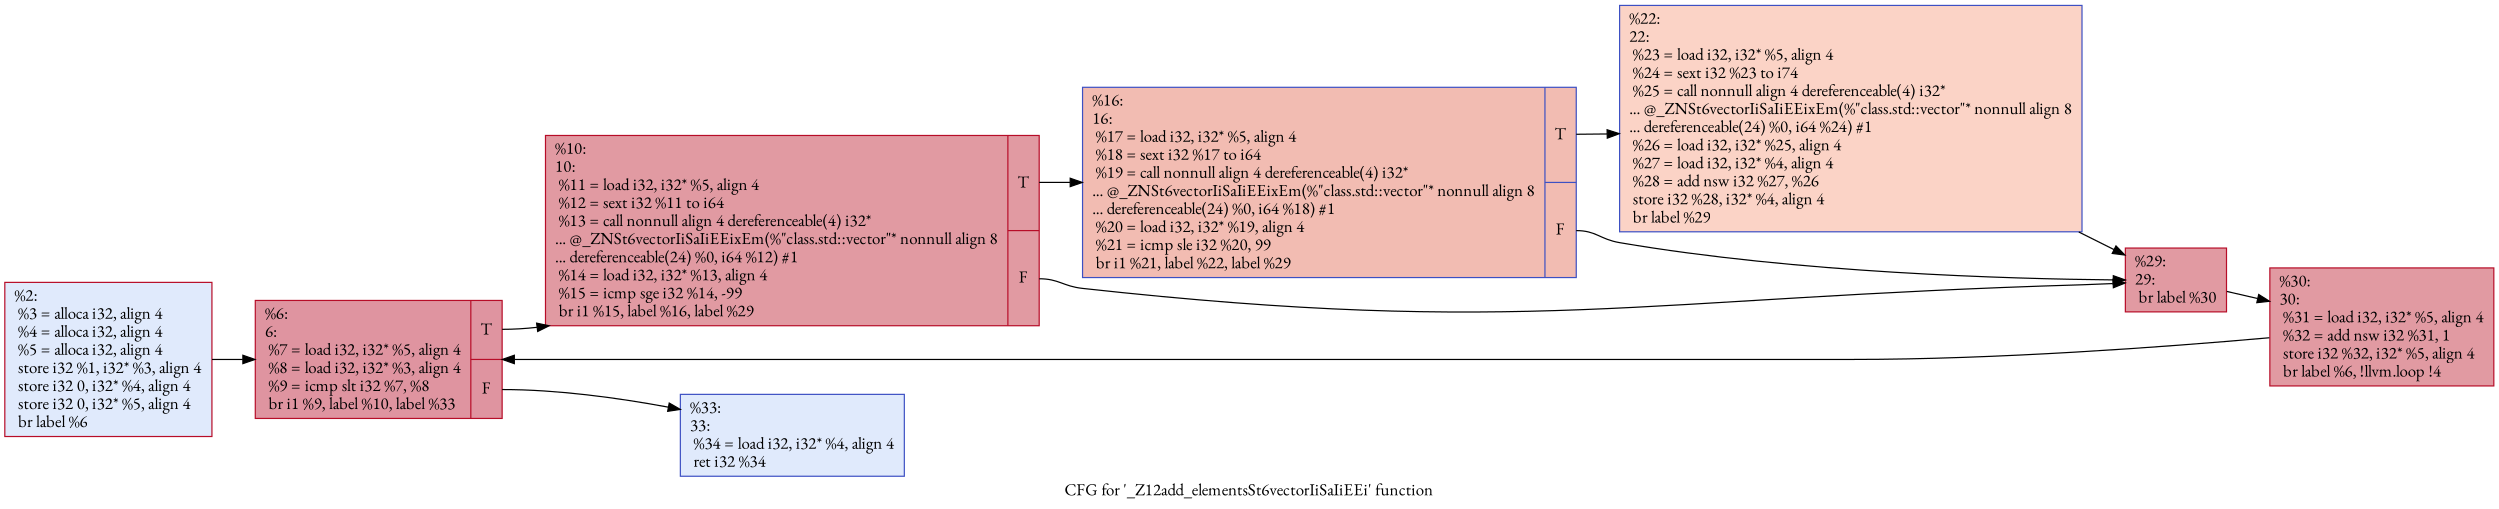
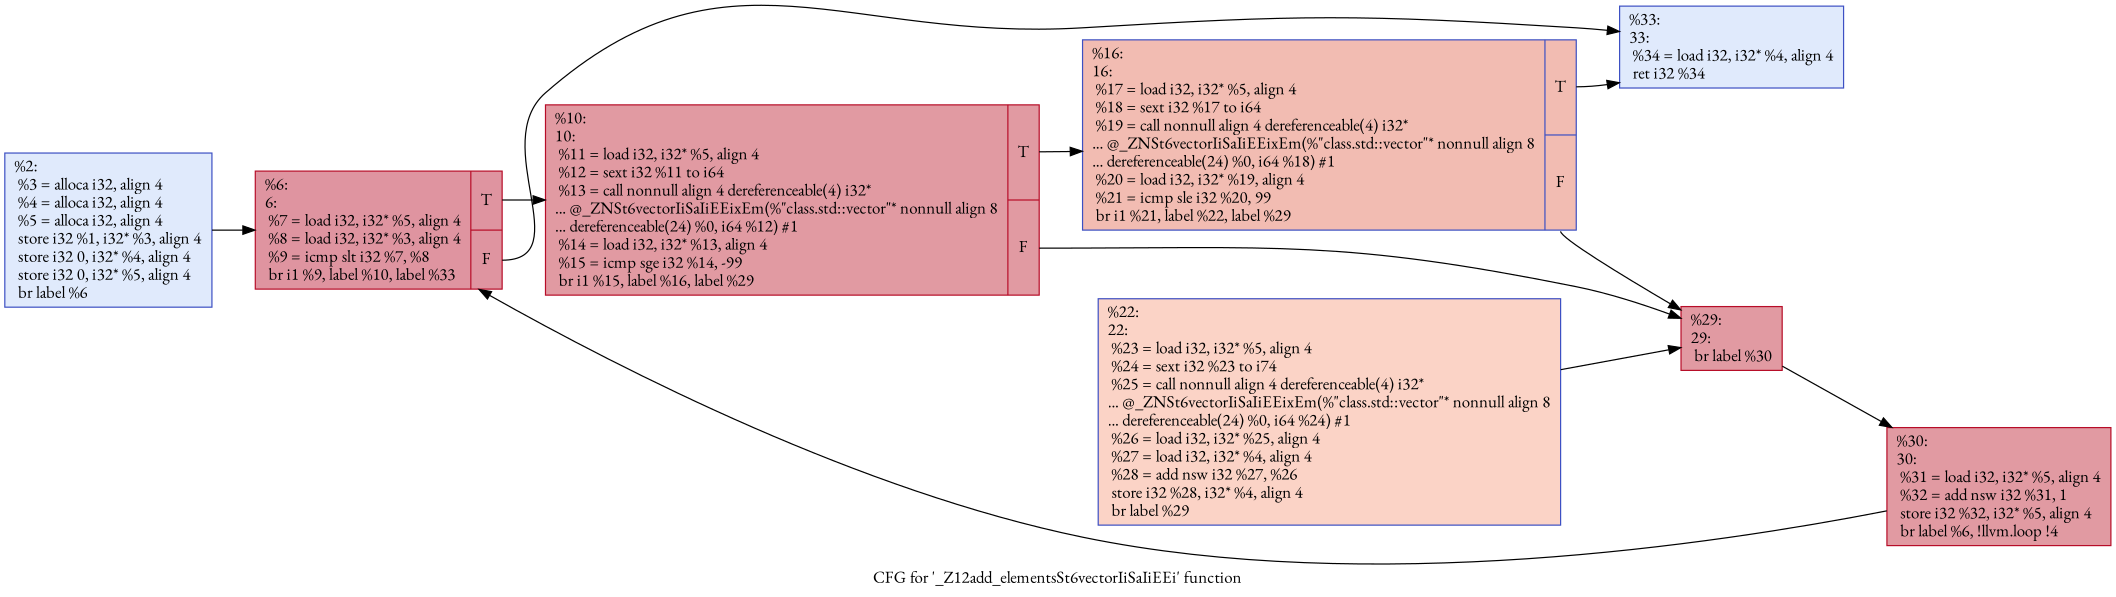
edge "%16:" -> "%22:": now "%16:" -> "%33:"
node "%2:": color #b70d28ff -> #3d50c3ff
